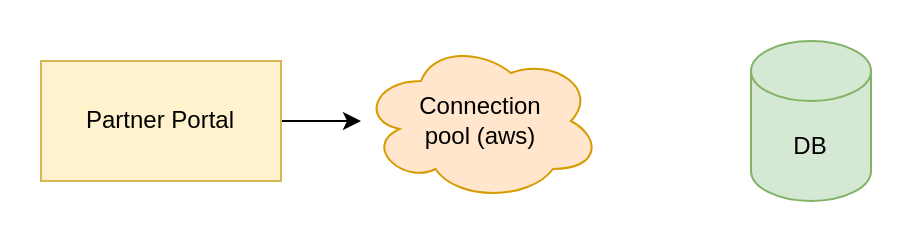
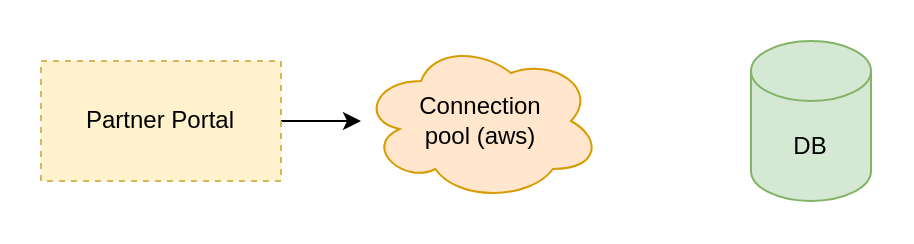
node "Partner Portal": style solid -> dashed
